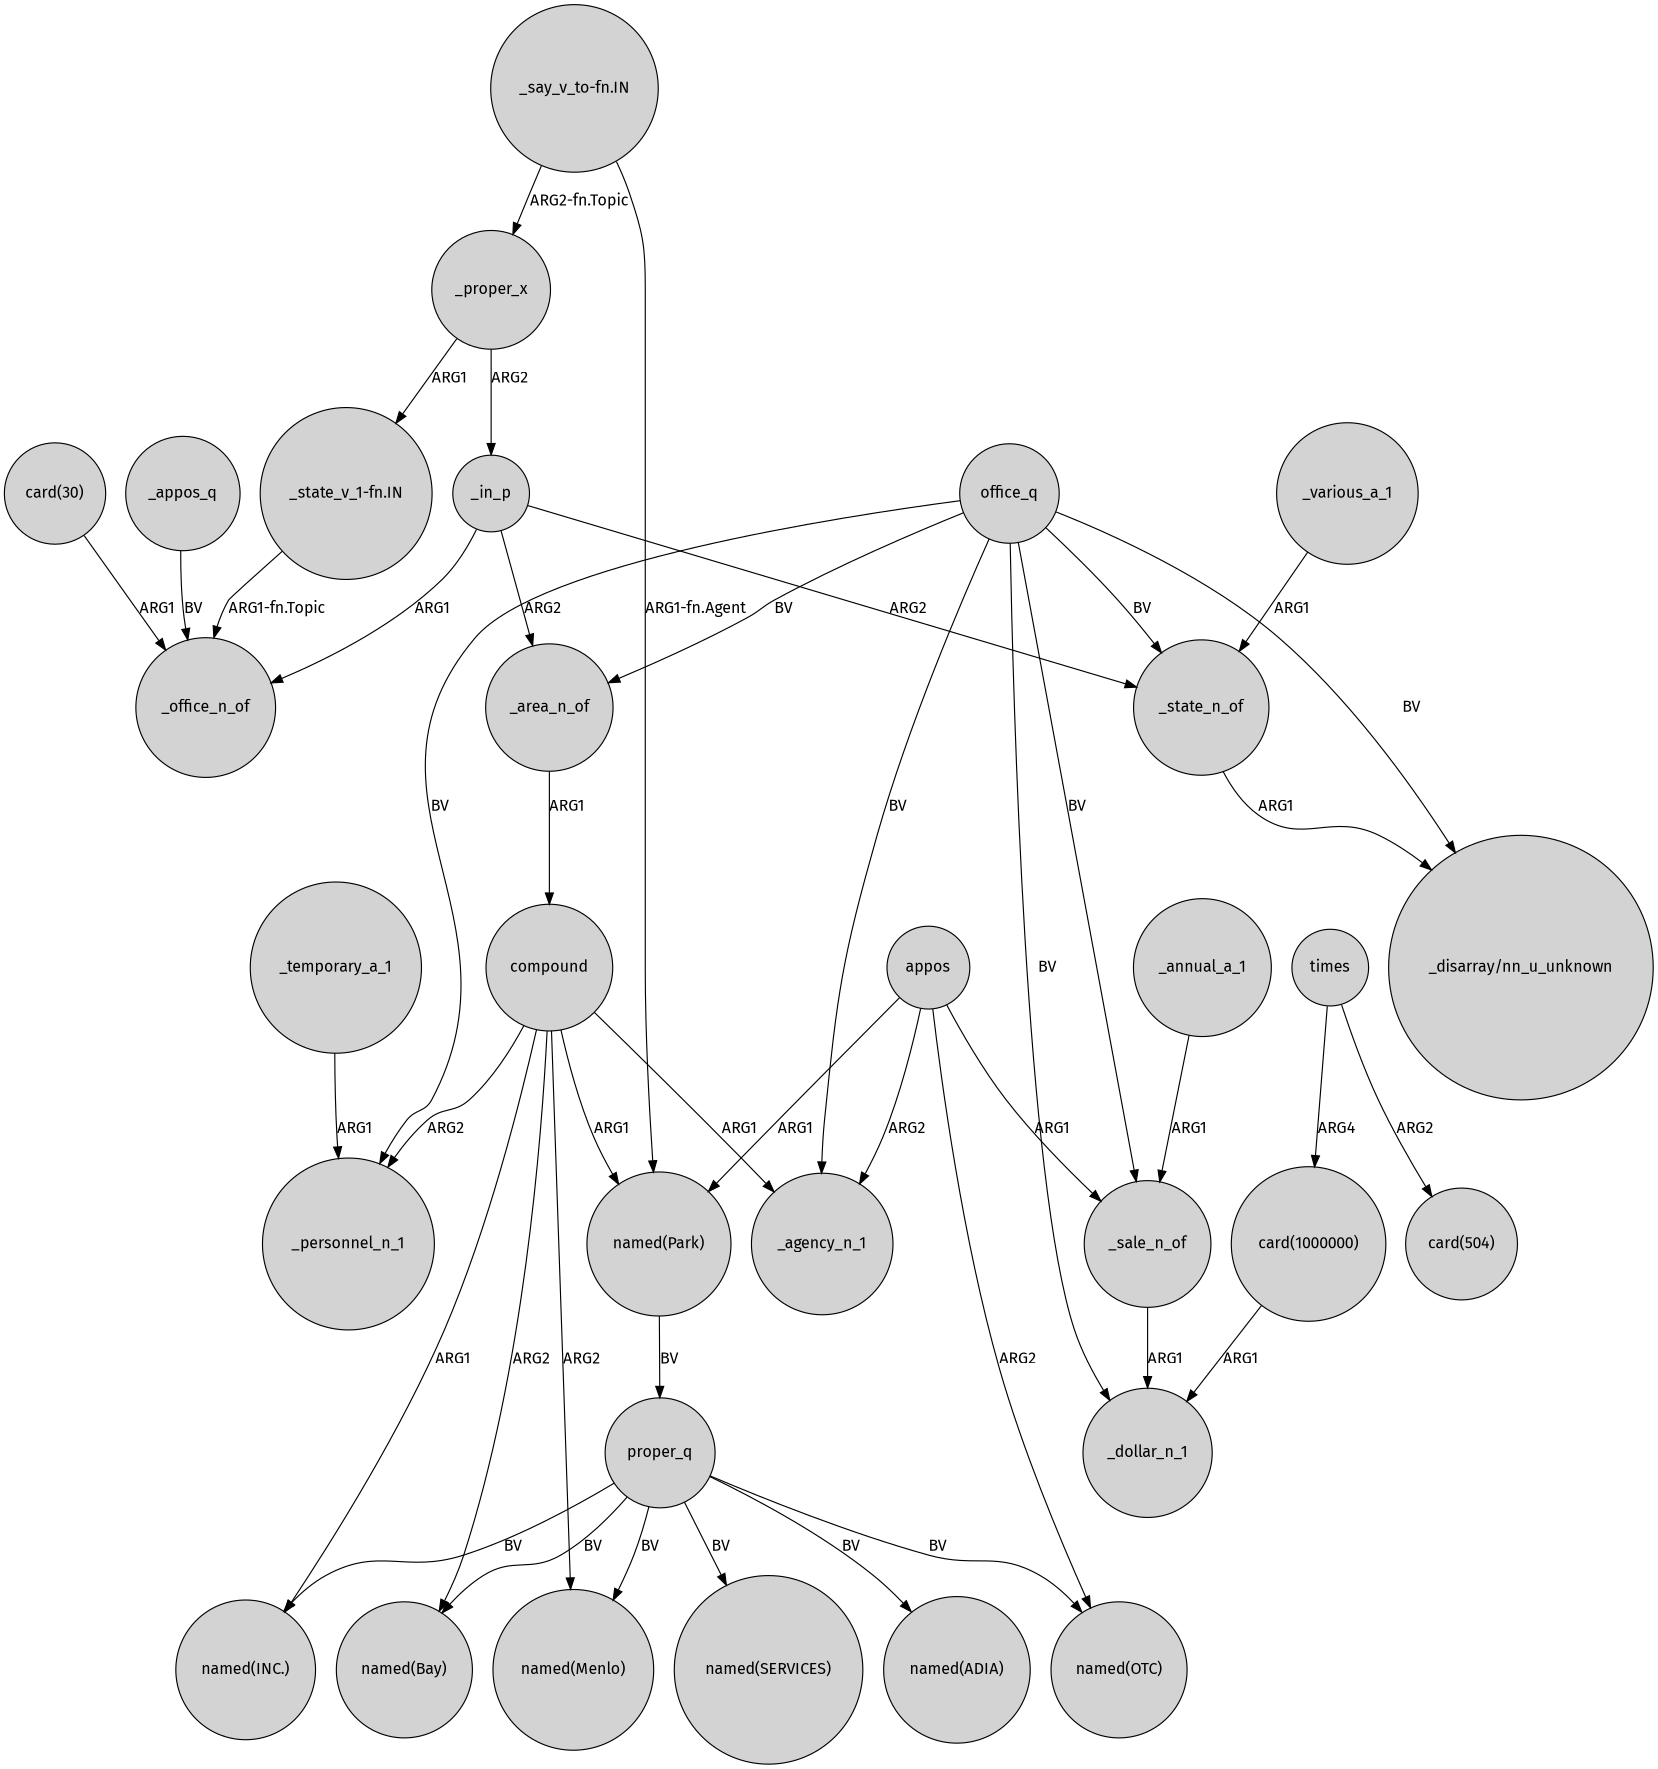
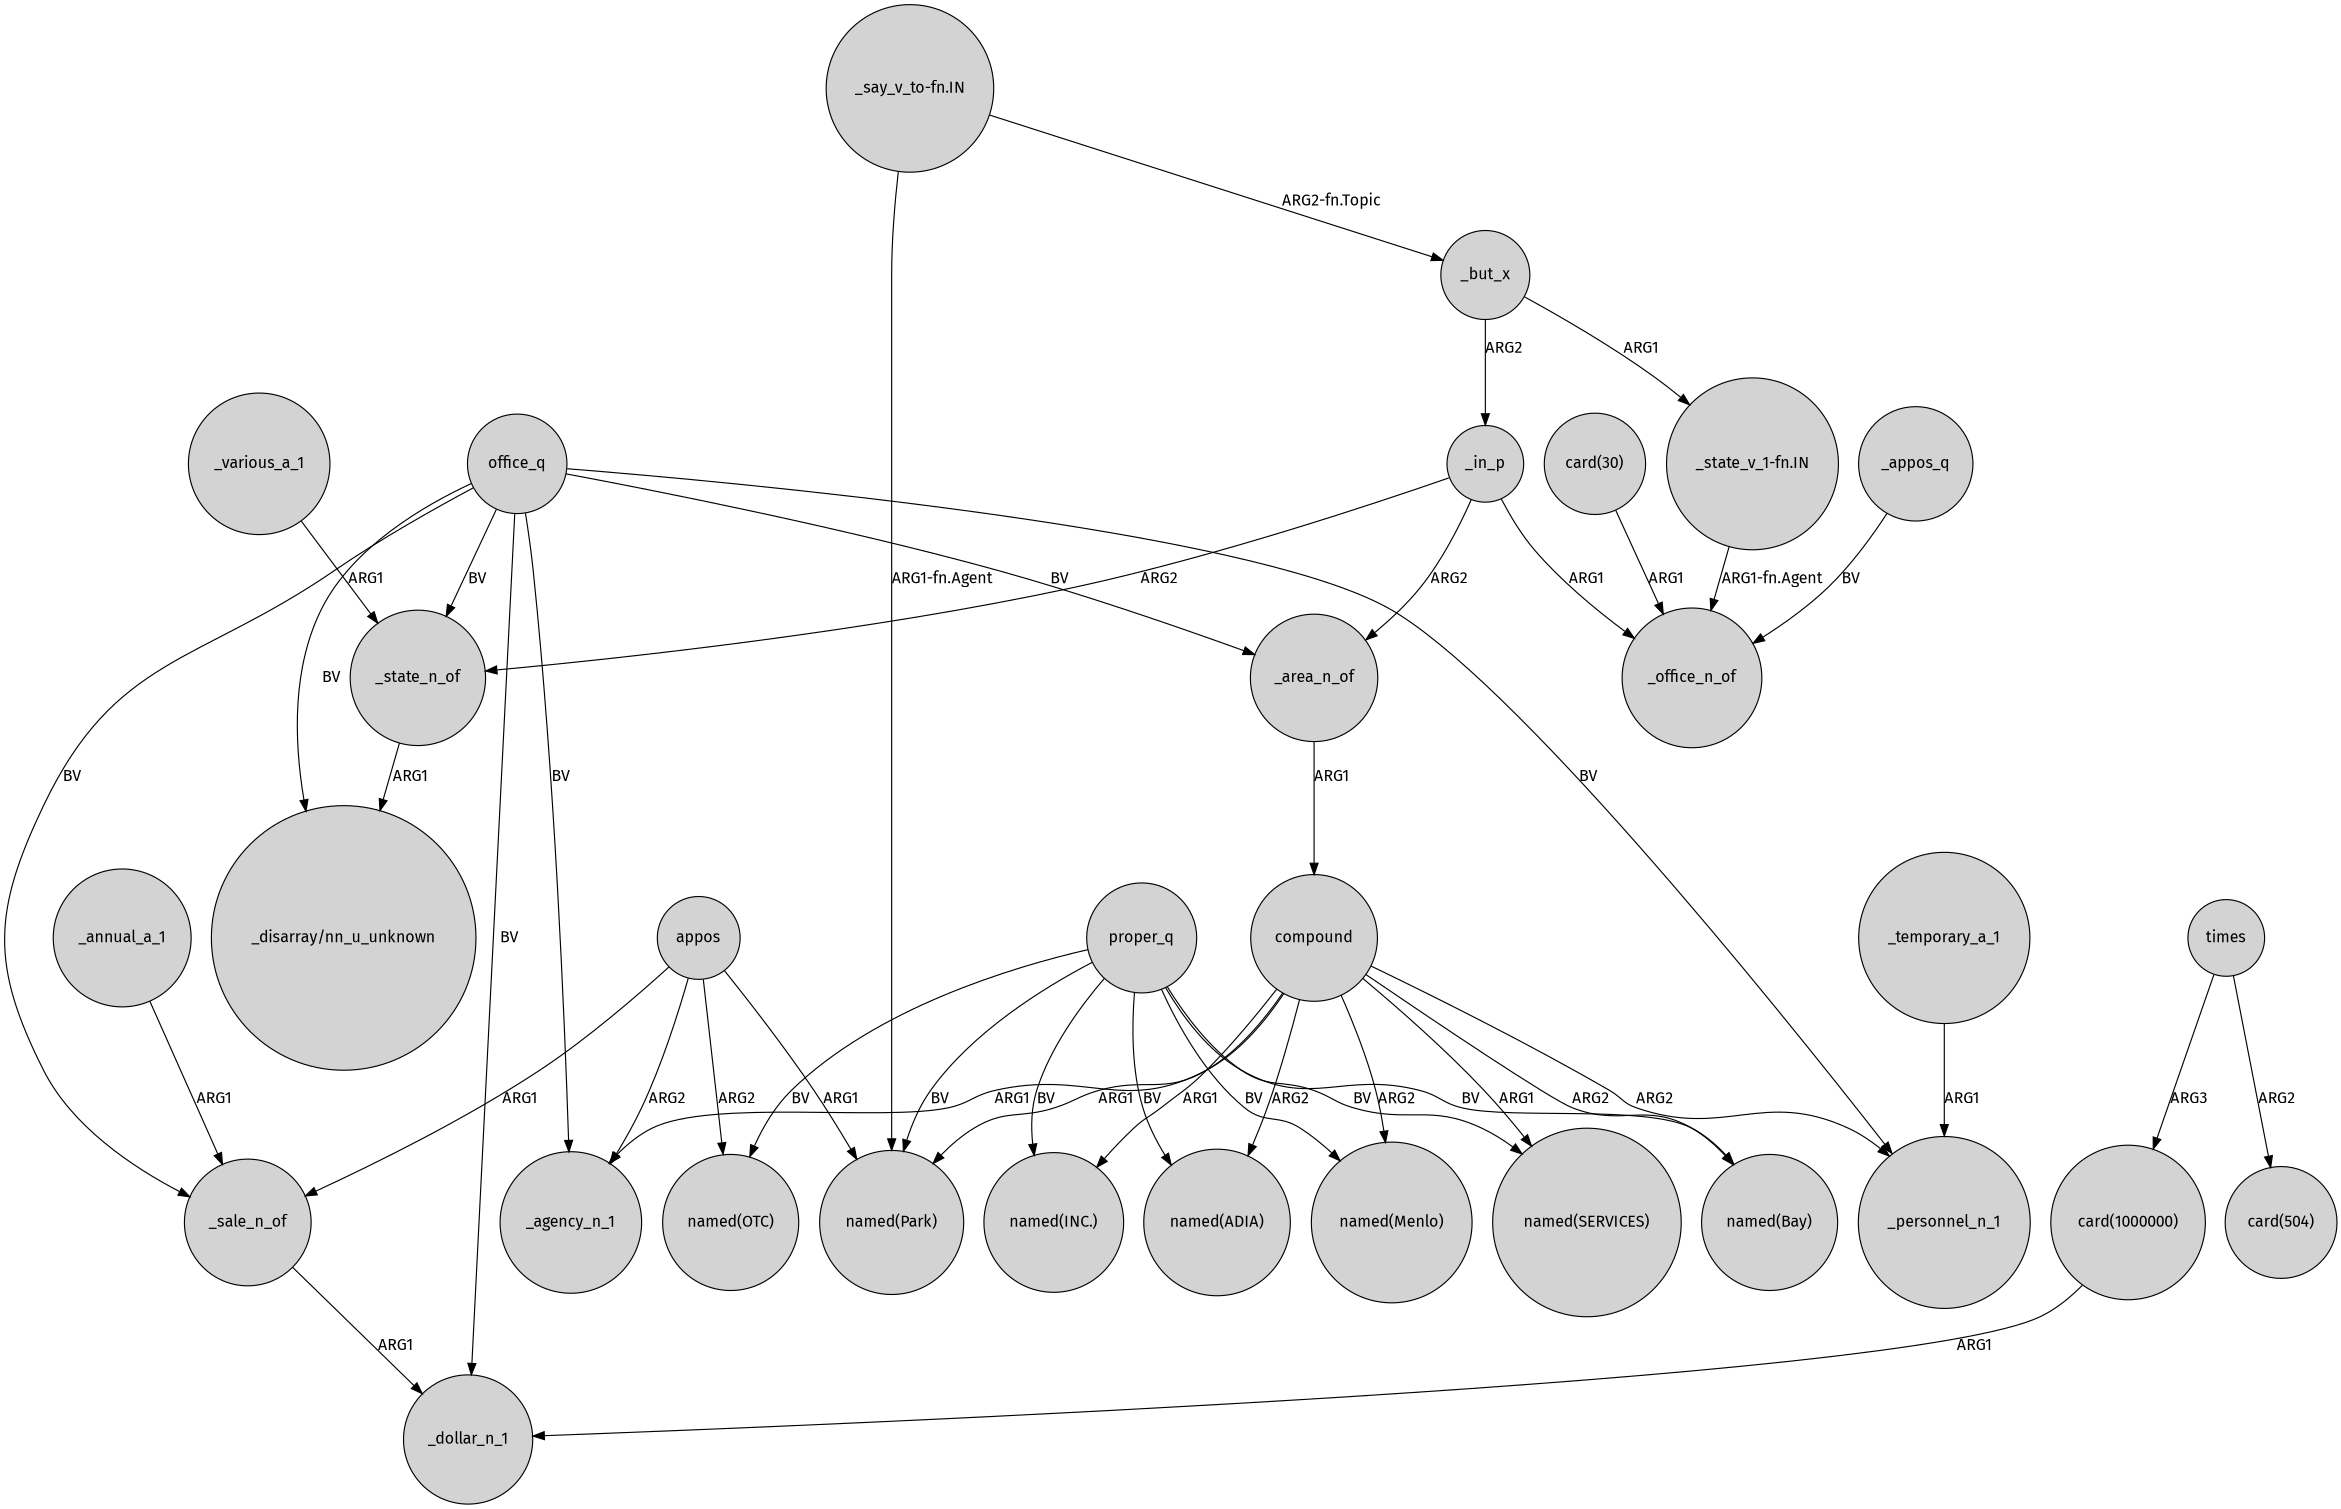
node "_proper_x": label "_proper_x" -> "_but_x"
edge "_state_v_1-fn.IN" -> "_office_n_of": label "ARG1-fn.Topic" -> "ARG1-fn.Agent"
edge "compound" -> "named(SERVICES)": added, label "ARG1"
edge "compound" -> "named(ADIA)": added, label "ARG2"
edge "times" -> "card(1000000)": label "ARG4" -> "ARG3"
edge "named(Park)" -> "proper_q": reversed
